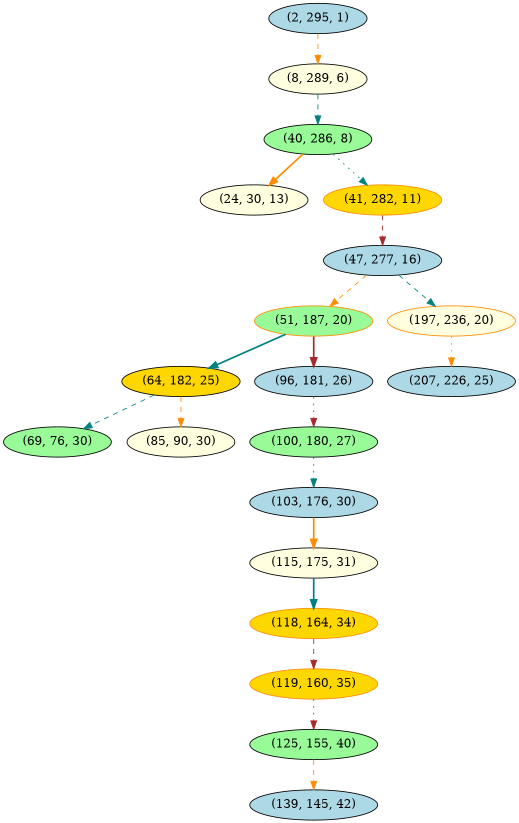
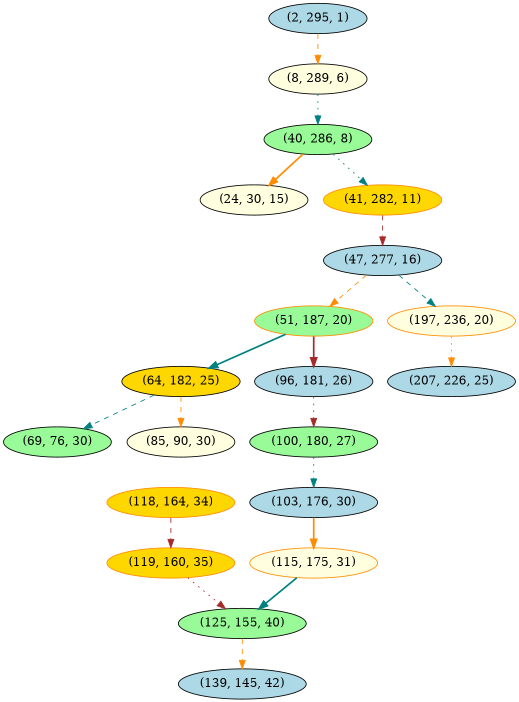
edge "(8, 289, 6)" -> "(40, 286, 8)": style dashed -> dotted
node "(24, 30, 13)": label "(24, 30, 13)" -> "(24, 30, 15)"
node "(115, 175, 31)": color black -> darkorange
edge "(115, 175, 31)" -> "(118, 164, 34)": now "(115, 175, 31)" -> "(125, 155, 40)"
